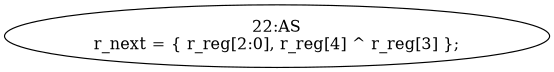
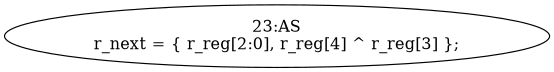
node "22:AS r_next = { r_reg[2:0], r_reg[4] ^ r_reg[3] };": label "22:AS r_next = { r_reg[2:0], r_reg[4] ^ r_reg[3] };" -> "23:AS r_next = { r_reg[2:0], r_reg[4] ^ r_reg[3] };"
